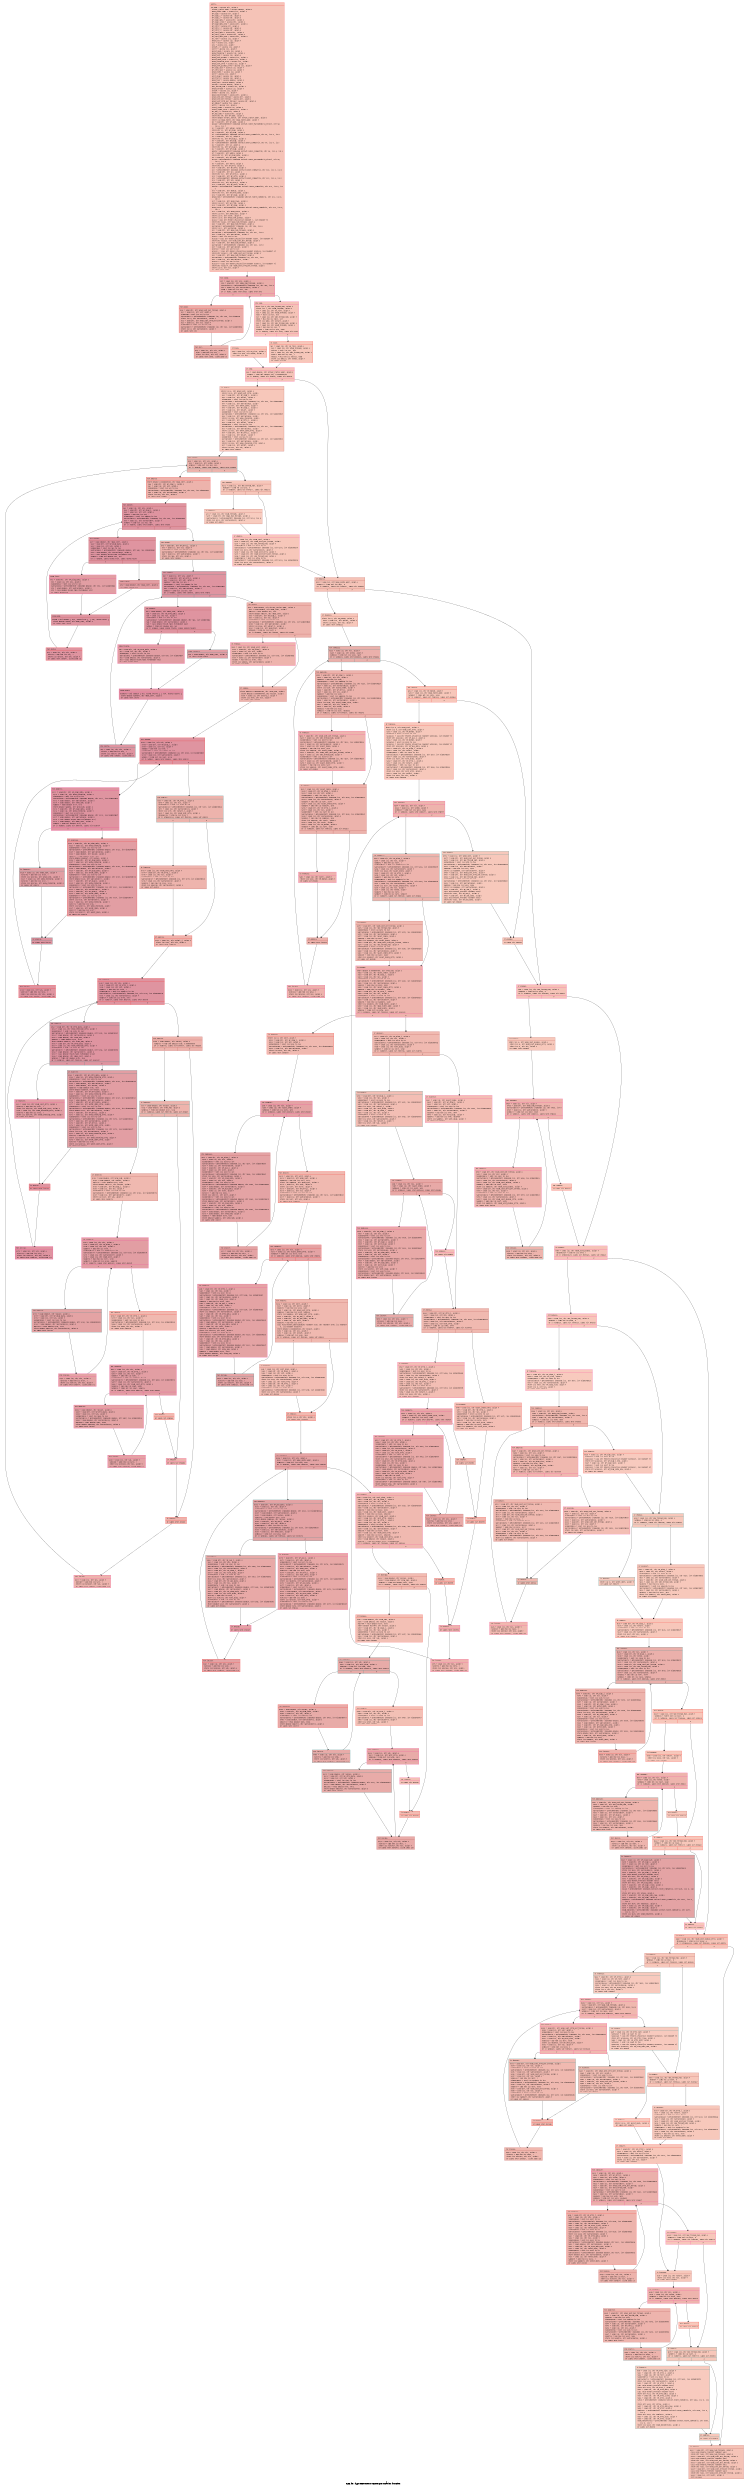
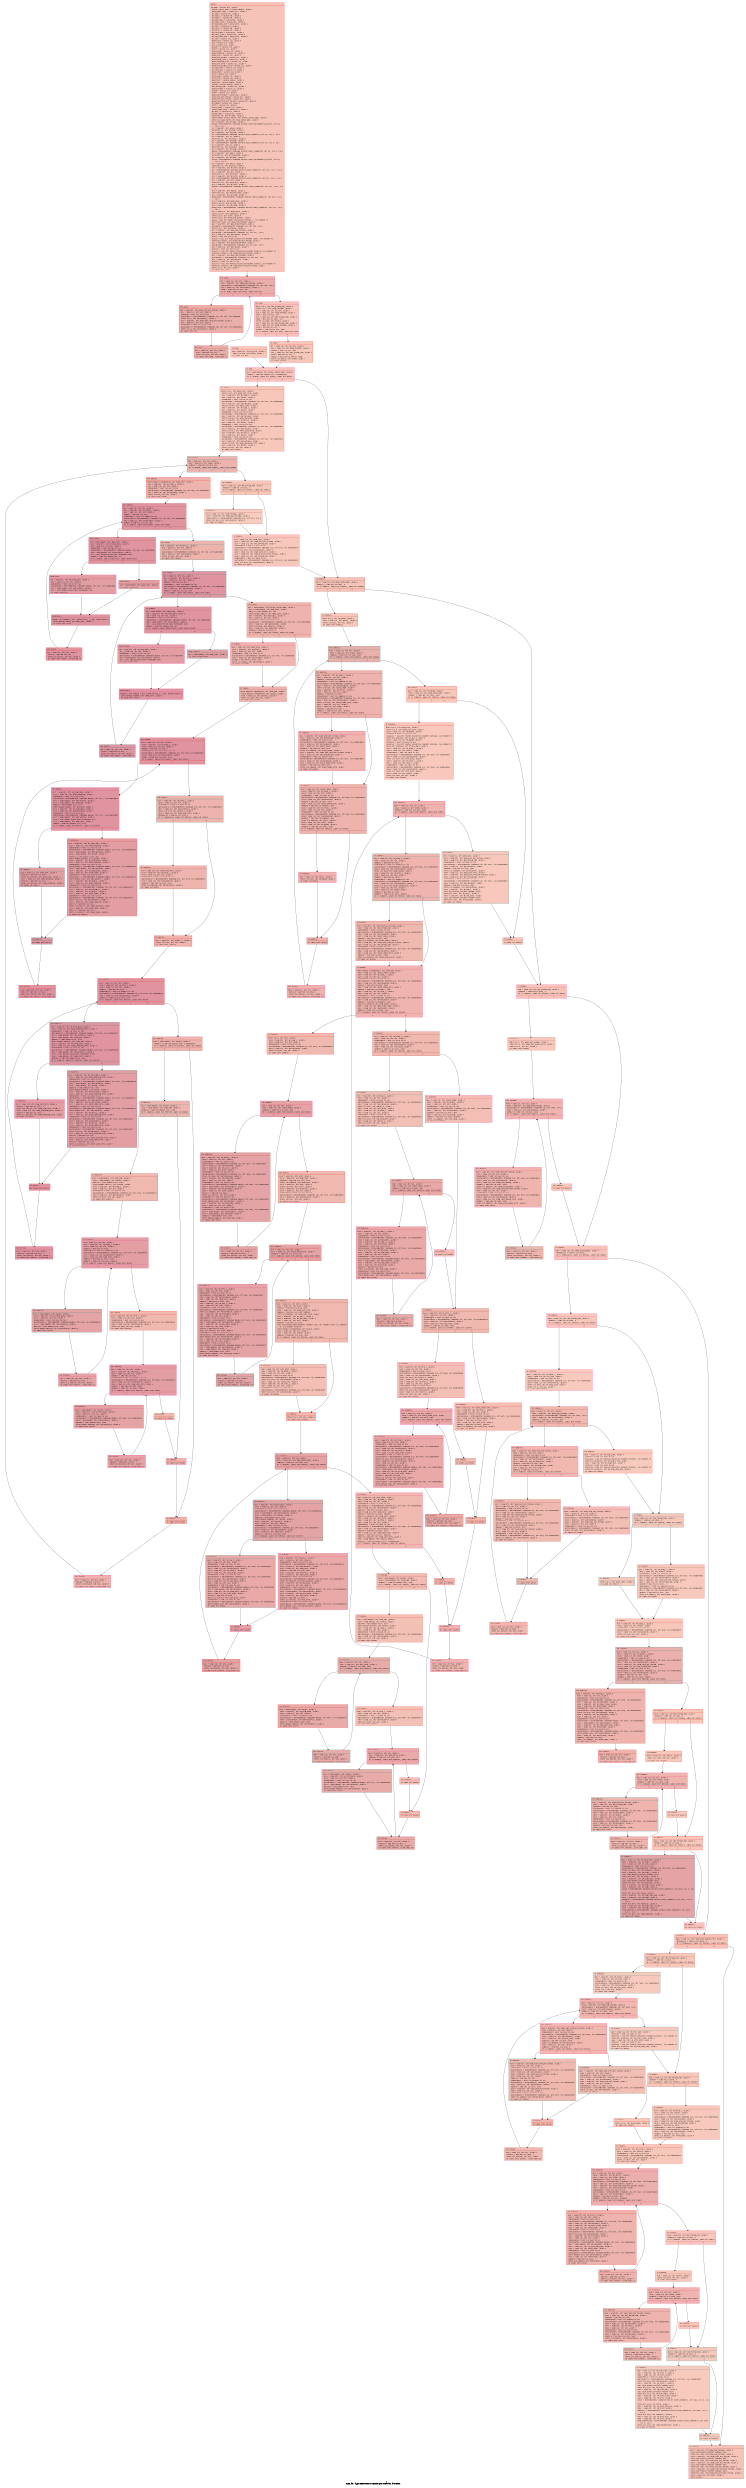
node "for.end597:": text "%cmp598 = hypre sgt i32 %557, 0" -> "%cmp598 = icmp sgt i32 %557, 0"
edge "for.inc595:" -> "for.cond577:": removed
edge "if.end674:" -> "if.then700:": now "if.end674:" -> "for.cond677:"
